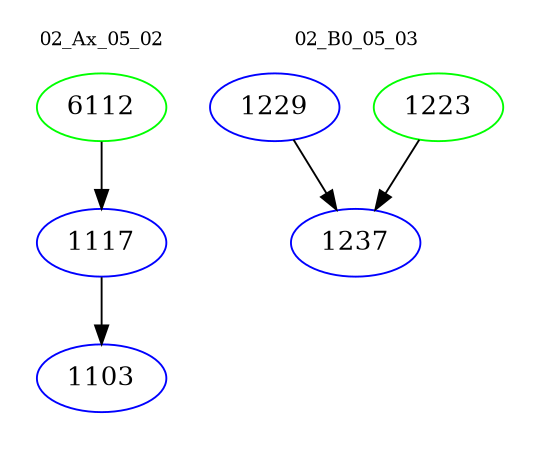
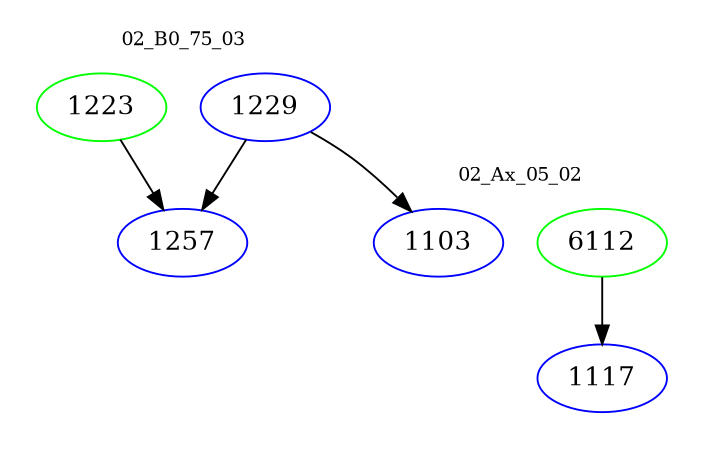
cluster "02_B0_05_03": label "02_B0_05_03" -> "02_B0_75_03"
node "1237": label "1237" -> "1257"
edge "1117" -> "1103": now "1229" -> "1103"
